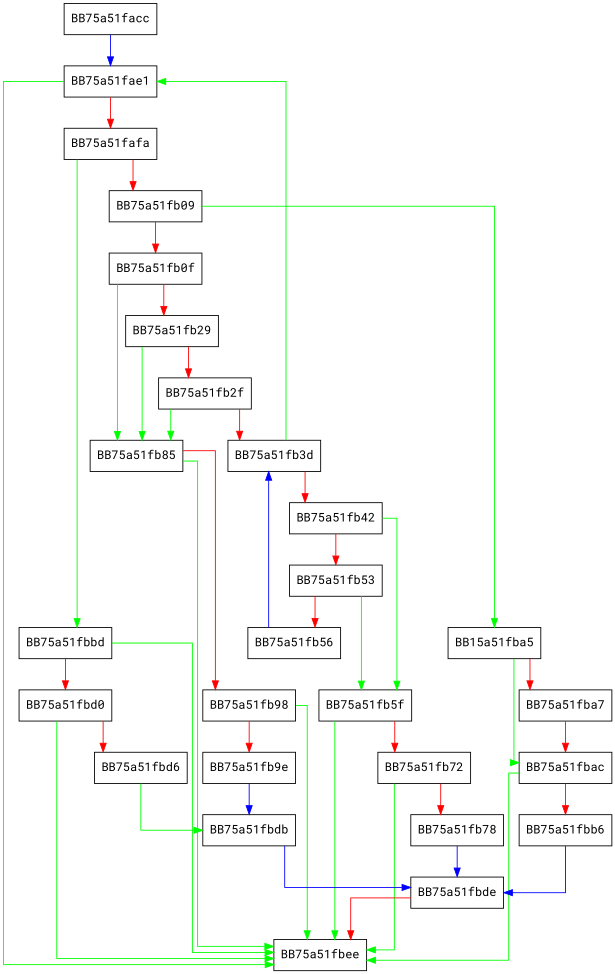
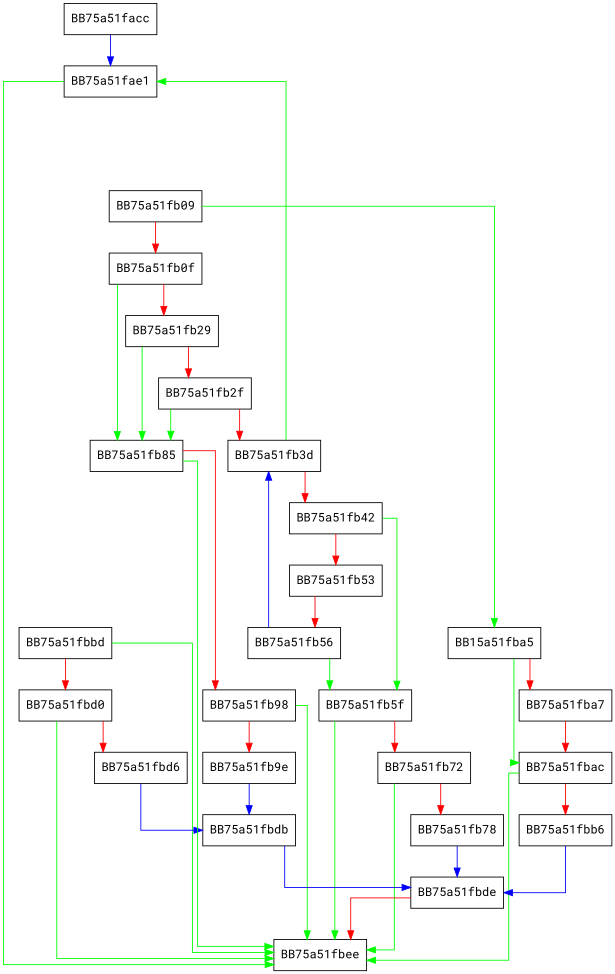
node "BB75a51fafa": removed
edge "BB75a51fb53" -> "BB75a51fb5f": now "BB75a51fb56" -> "BB75a51fb5f"
edge "BB75a51fbd6" -> "BB75a51fbdb": color green -> blue
